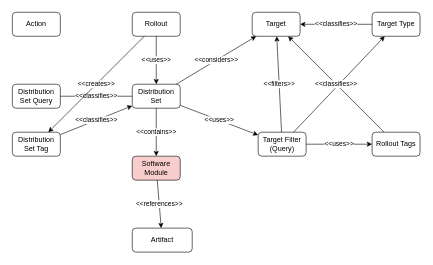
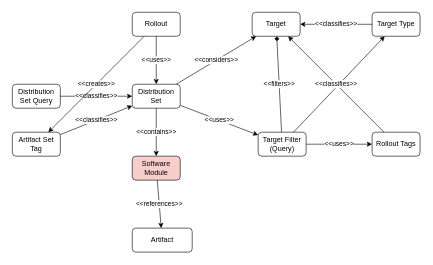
node "Action": removed
edge "Target Filter (Query)" -> "Target": arrowhead classic -> diamond
edge "Distribution Set Query" -- "Distribution Set": arrowhead none -> classic
node "Distribution Set Tag": label "Distribution Set Tag" -> "Artifact Set Tag"
